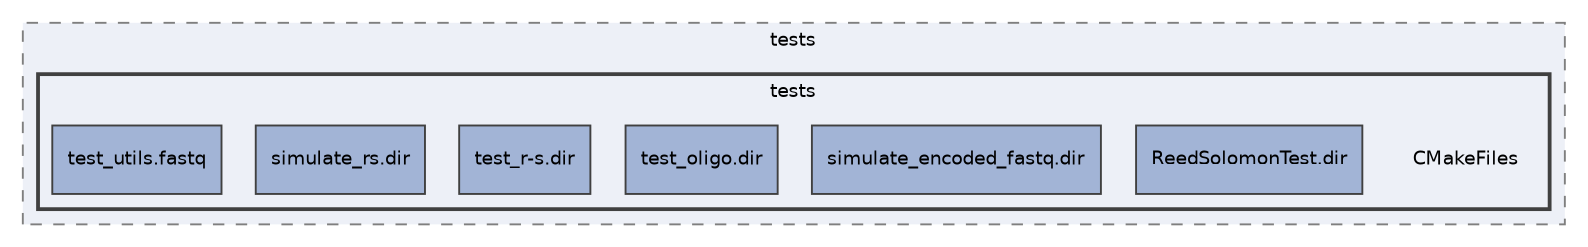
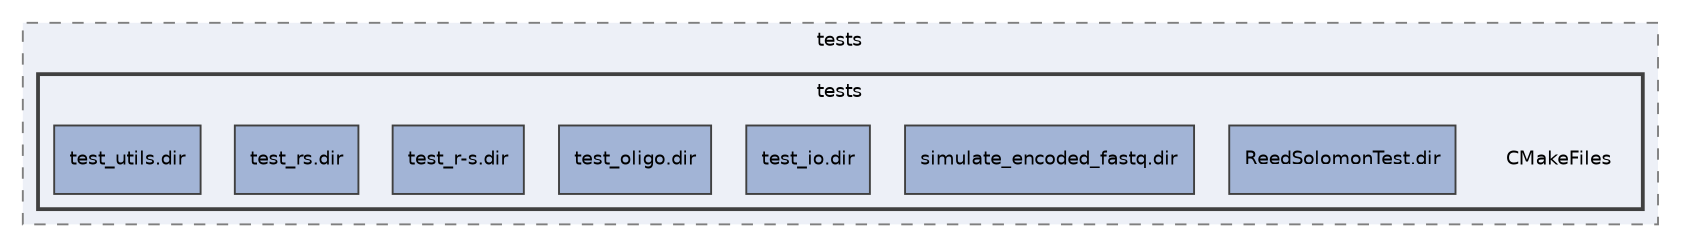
node "test_utils.fastq": label "test_utils.fastq" -> "test_utils.dir"
node "simulate_rs.dir": label "simulate_rs.dir" -> "test_rs.dir"
node "test_io.dir": added
